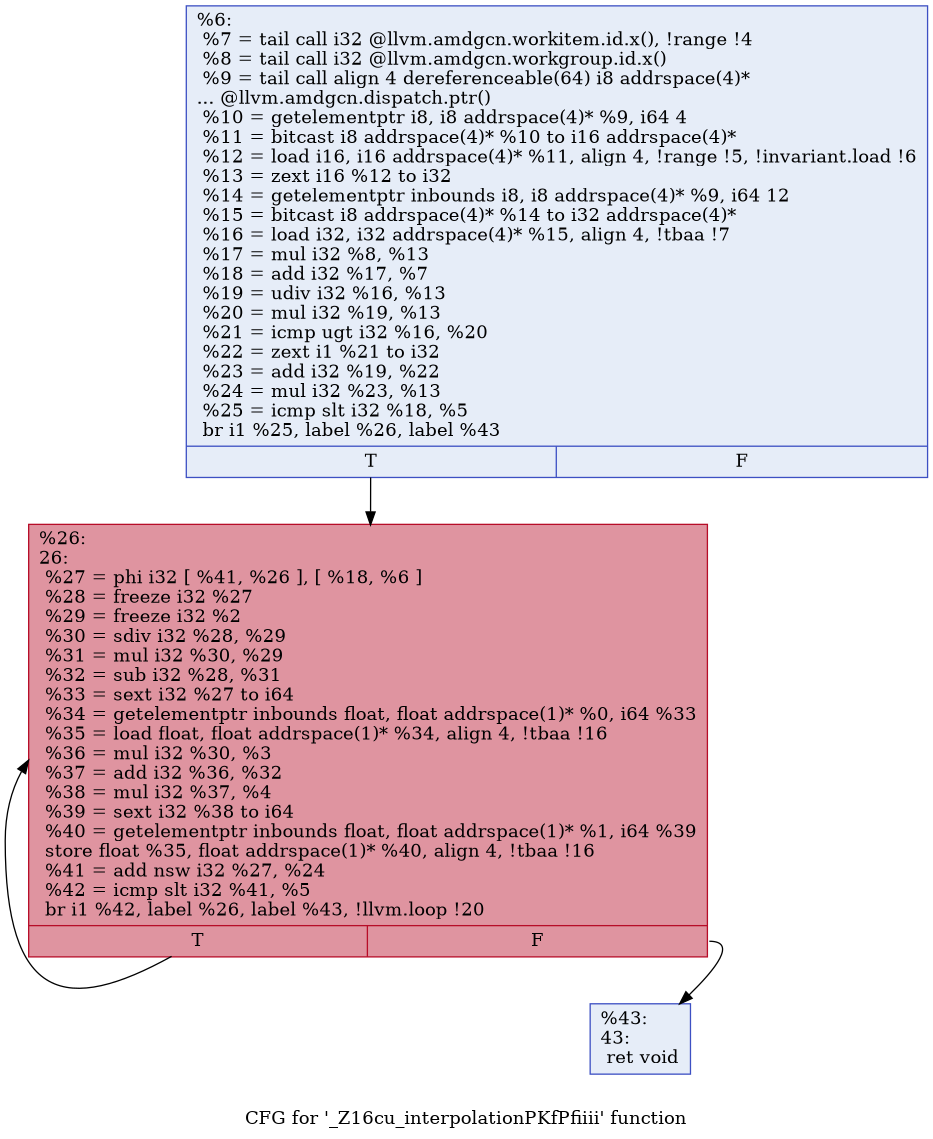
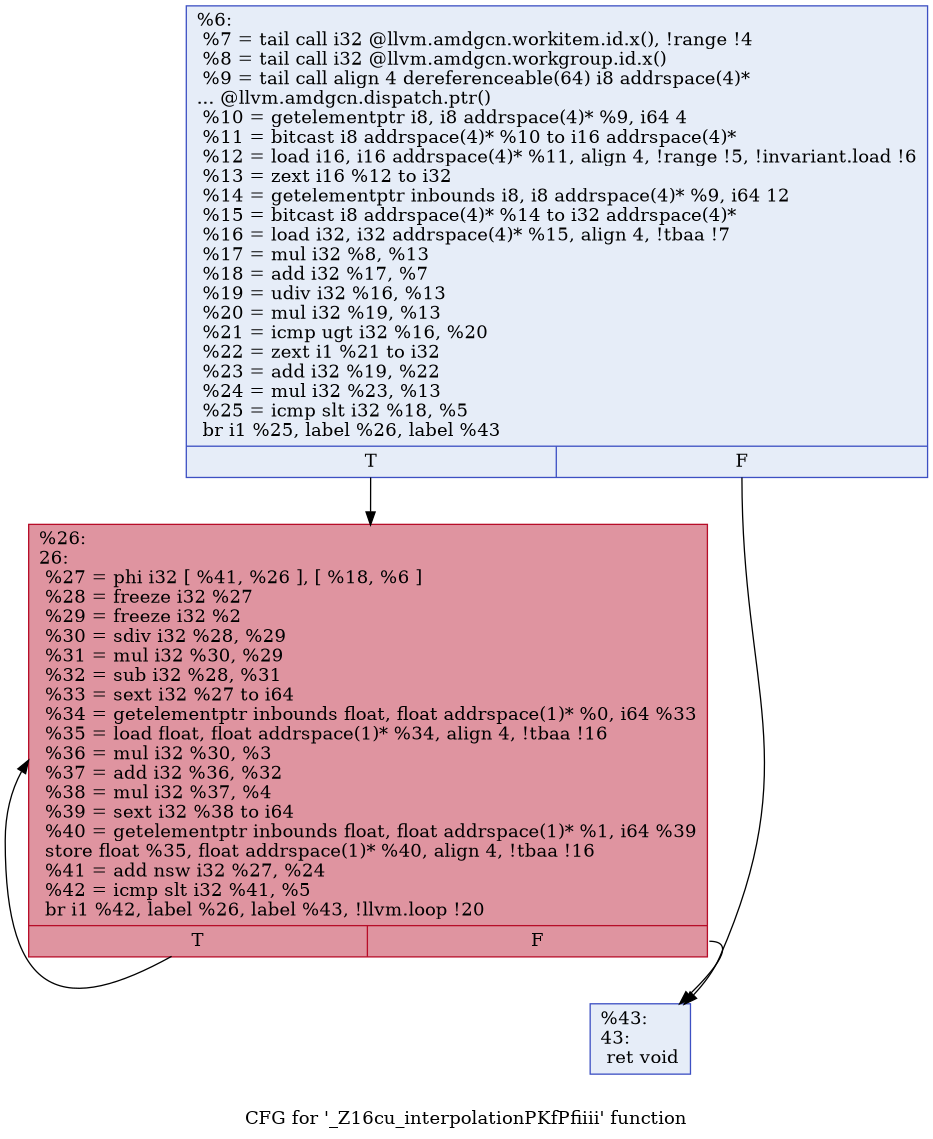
edge "%6:" -> "%43:": added
